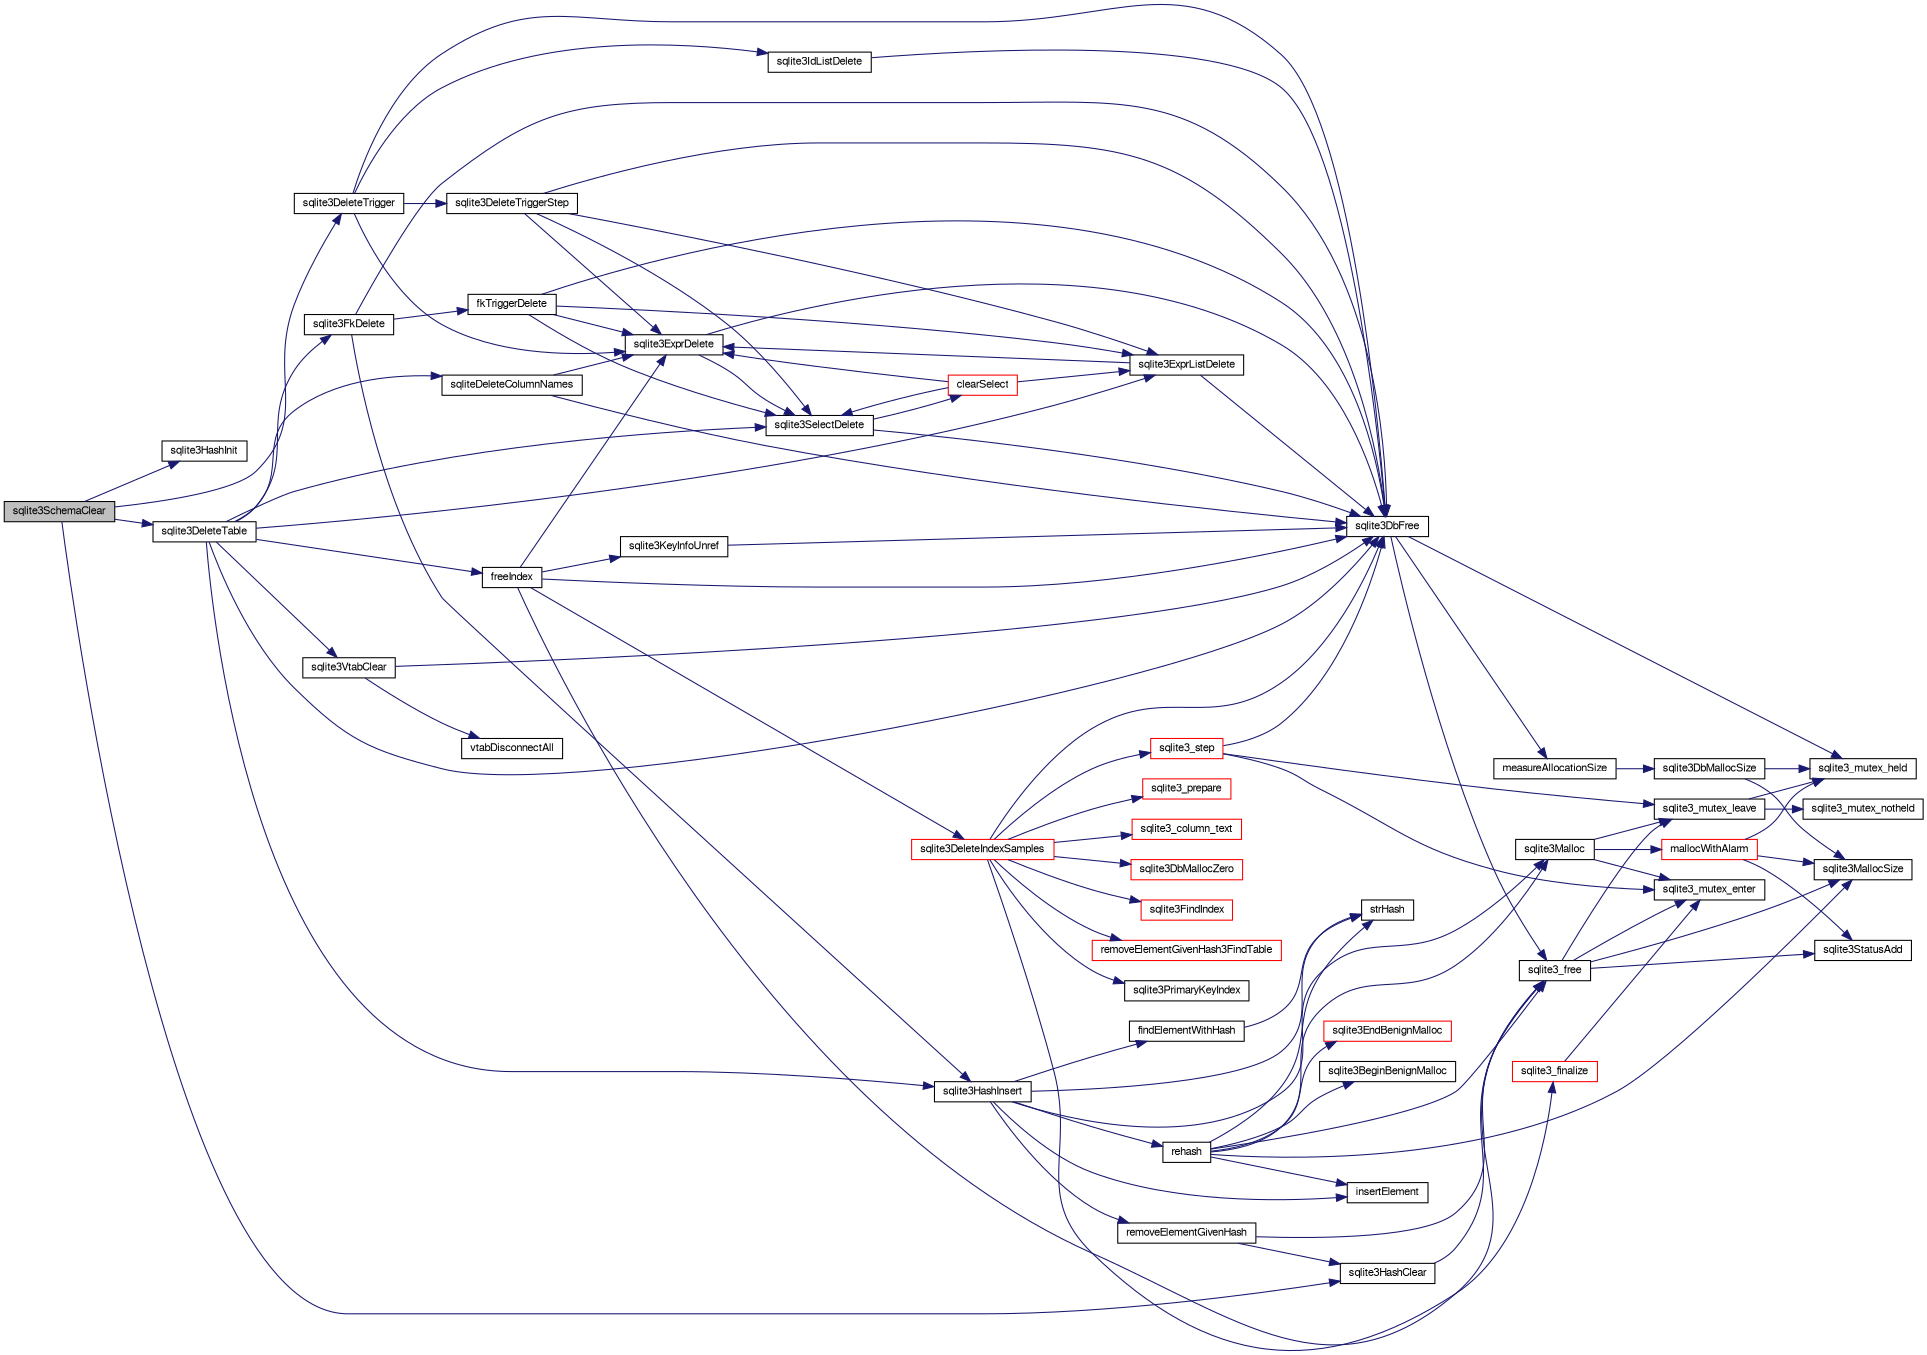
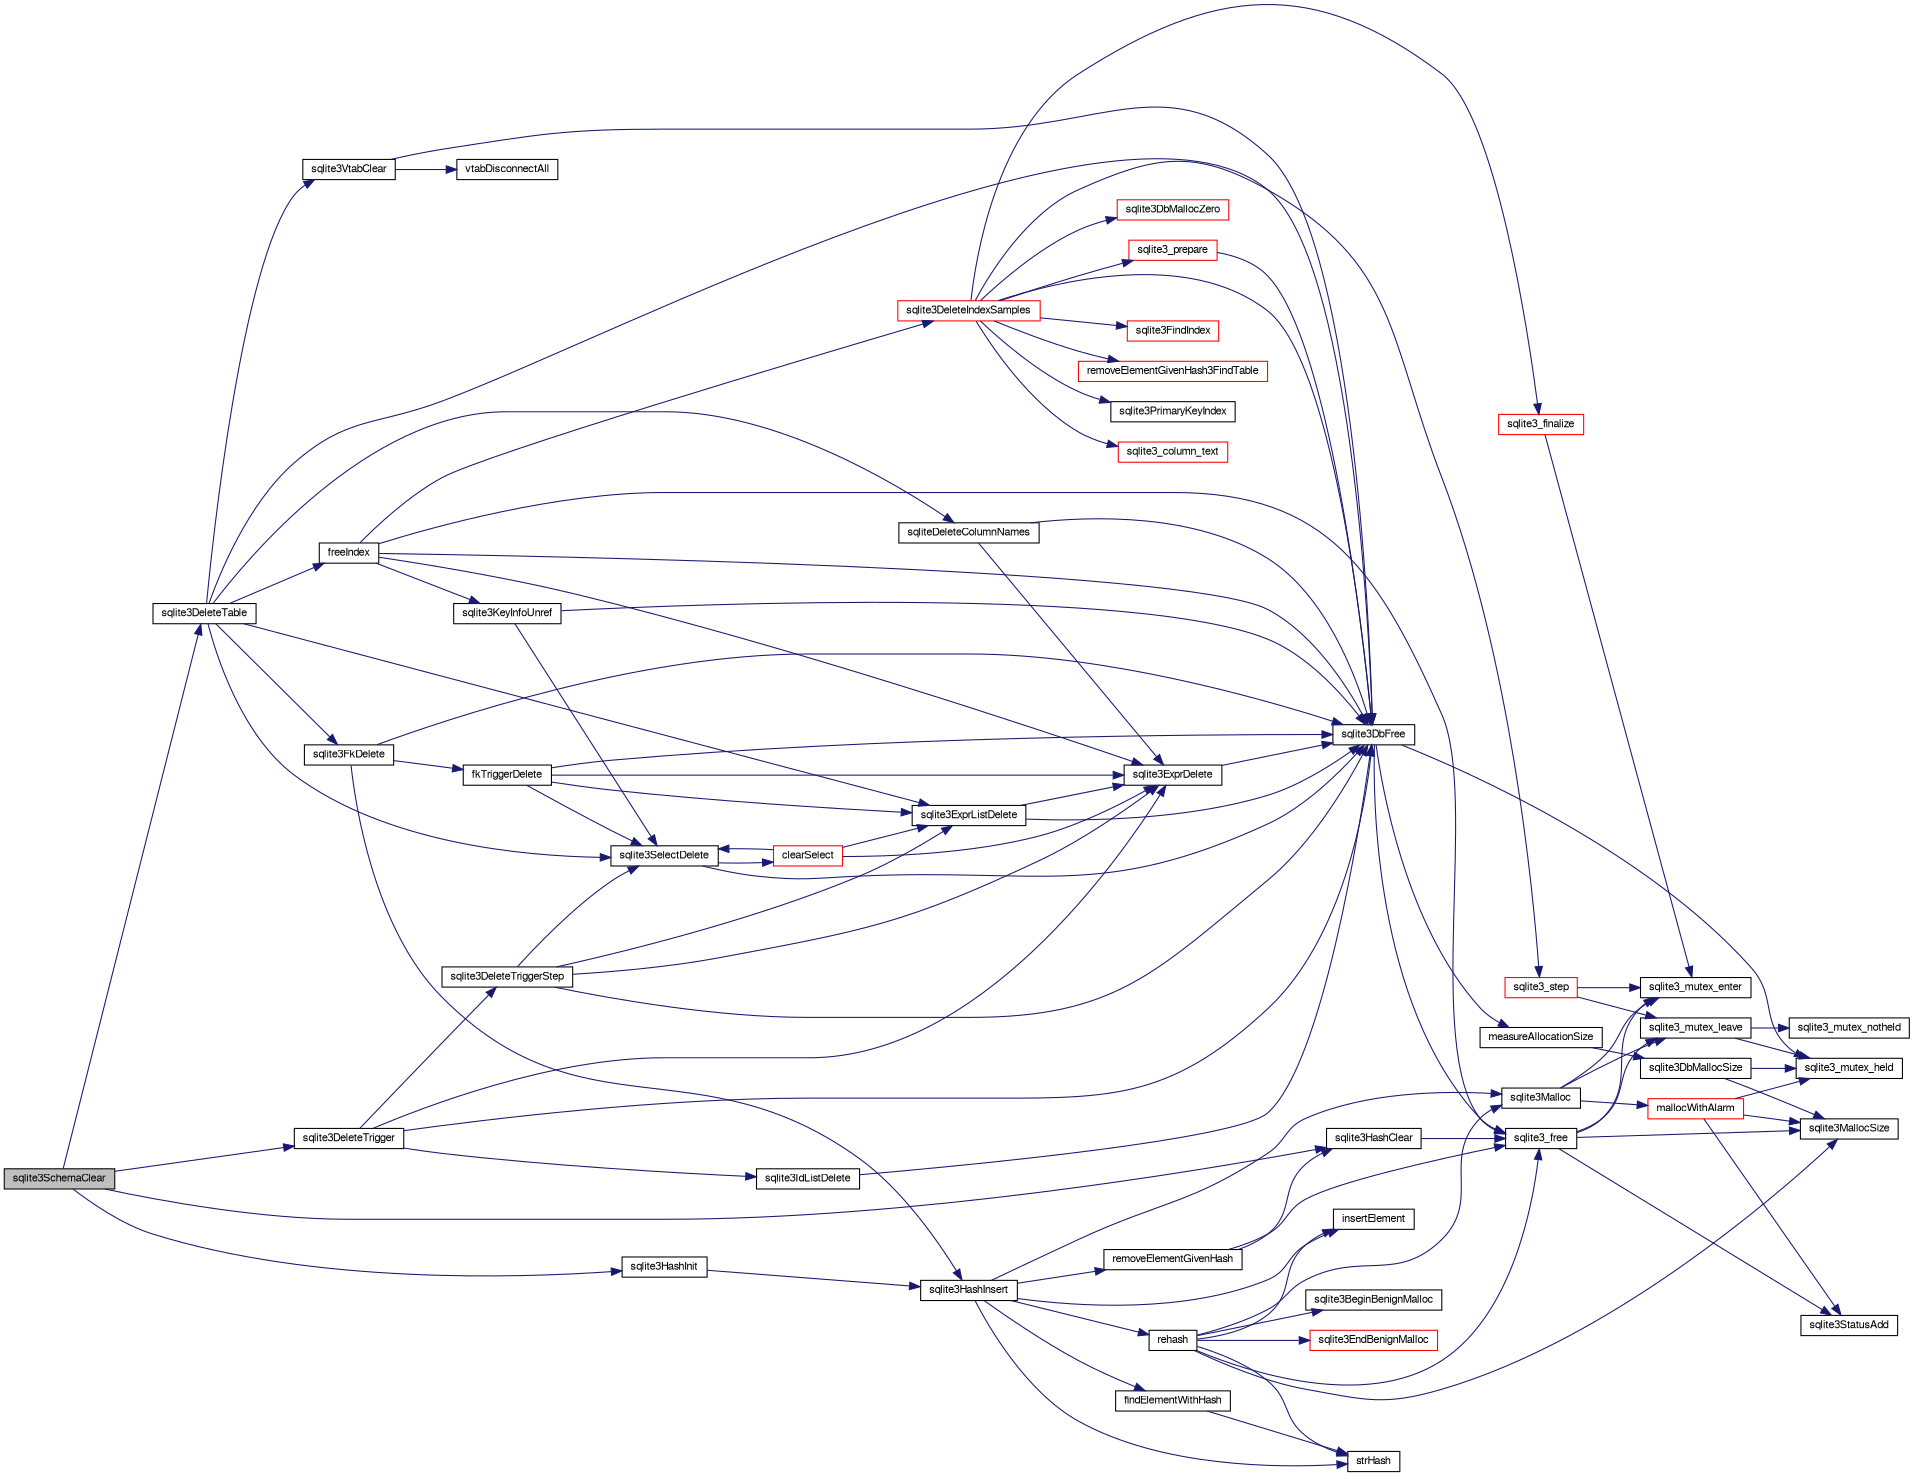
edge "sqlite3ExprDelete" -> "sqlite3SelectDelete": now "sqlite3KeyInfoUnref" -> "sqlite3SelectDelete"
edge "sqlite3_step" -> "sqlite3DbFree": now "sqlite3_prepare" -> "sqlite3DbFree"
edge "sqlite3DeleteTable" -> "sqlite3HashInsert": now "sqlite3HashInit" -> "sqlite3HashInsert"
